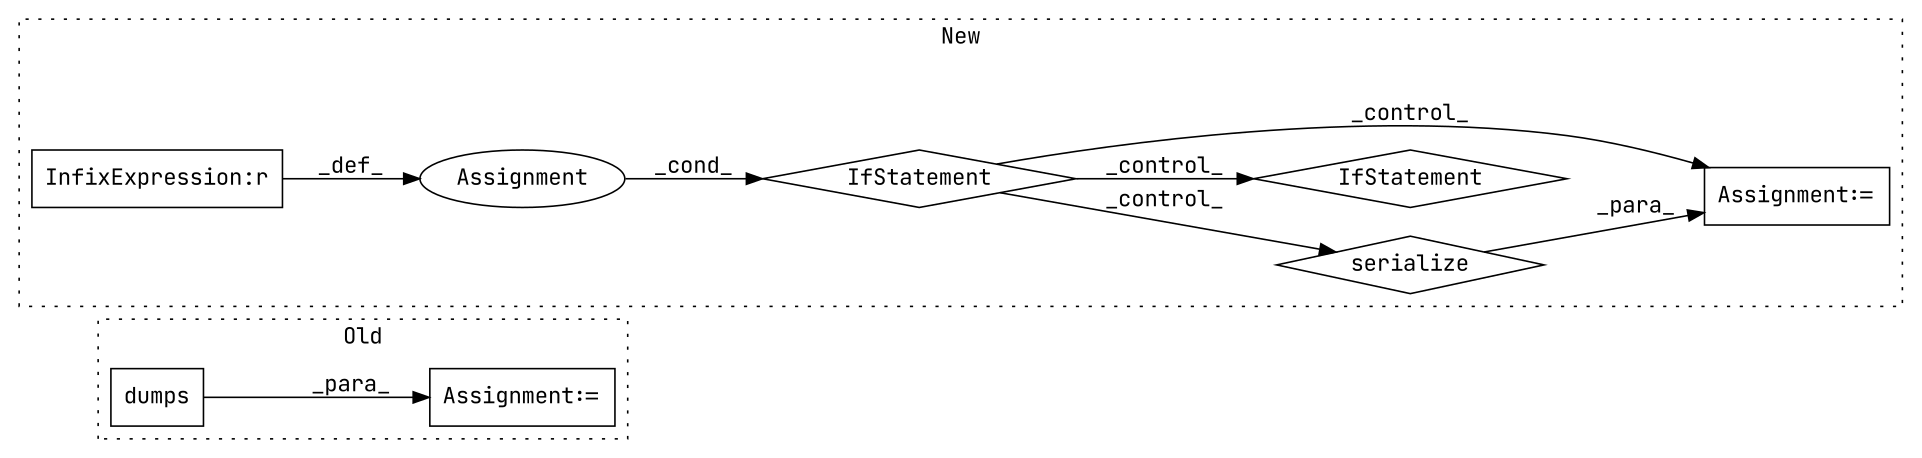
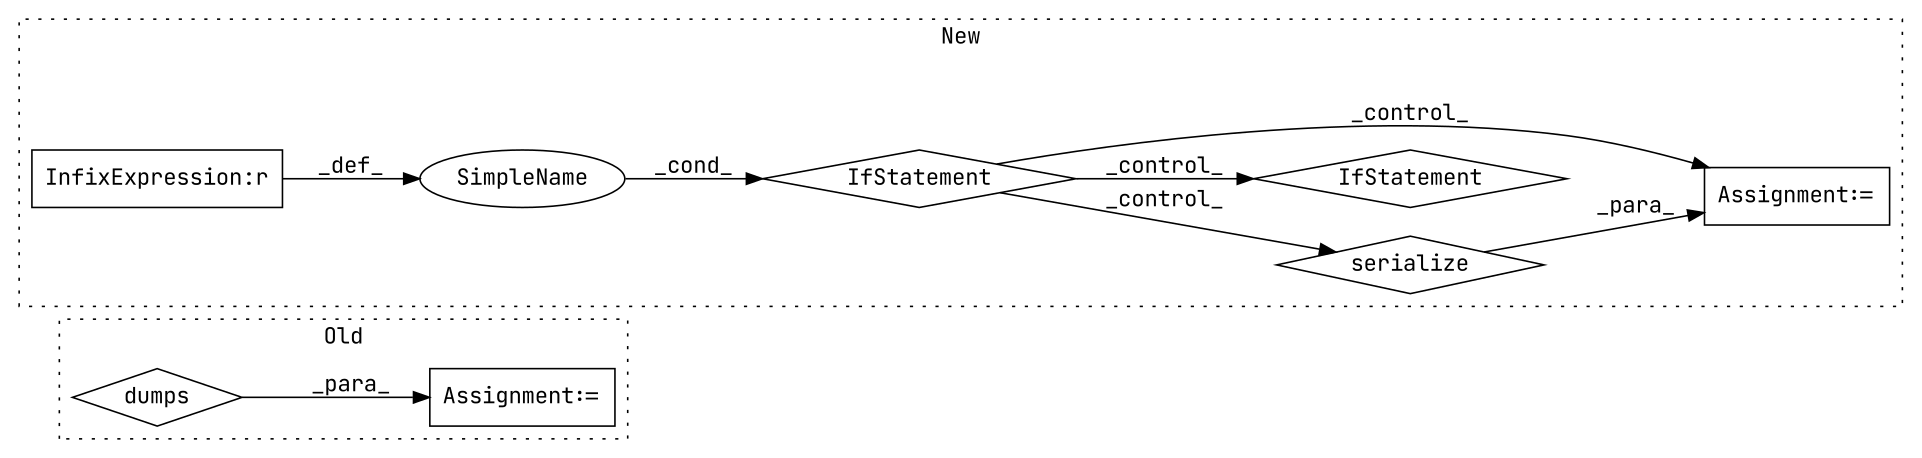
node "Assignment": label "Assignment" -> "SimpleName"
node "dumps": shape box -> diamond
